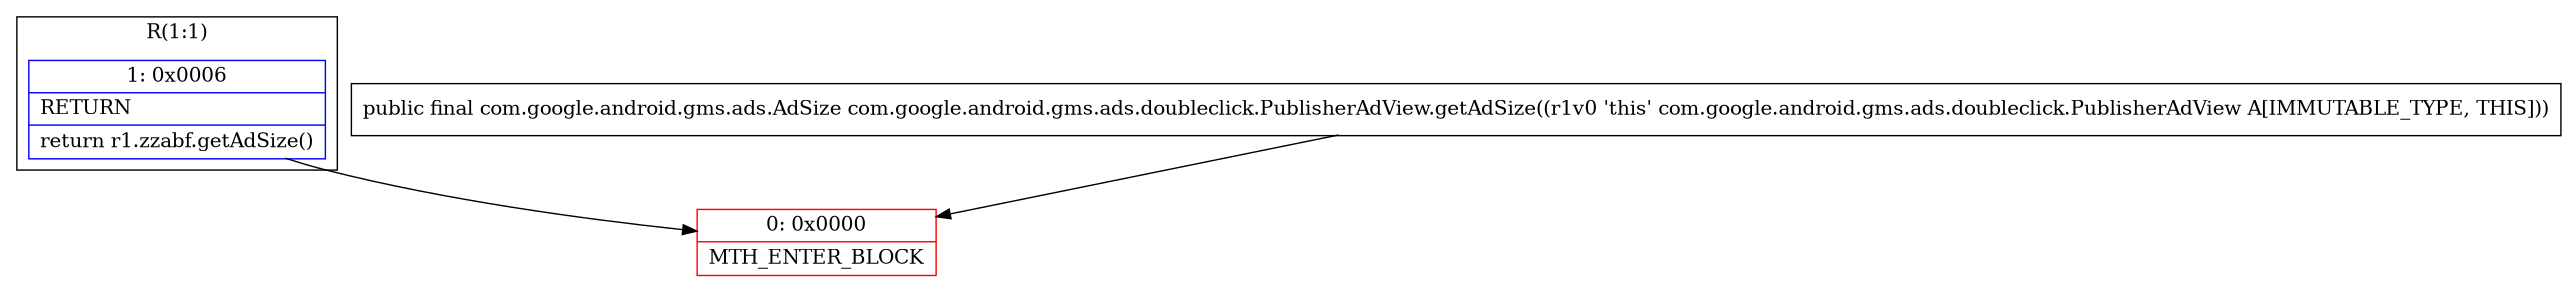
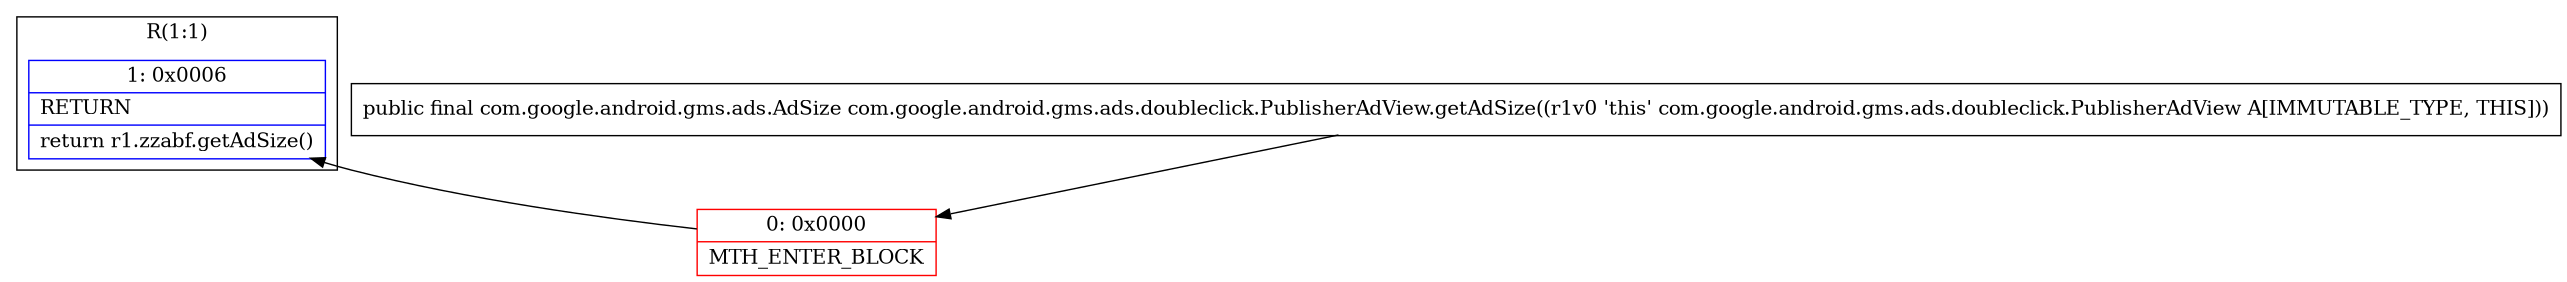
edge "1: 0x0006" -> "0: 0x0000": reversed
